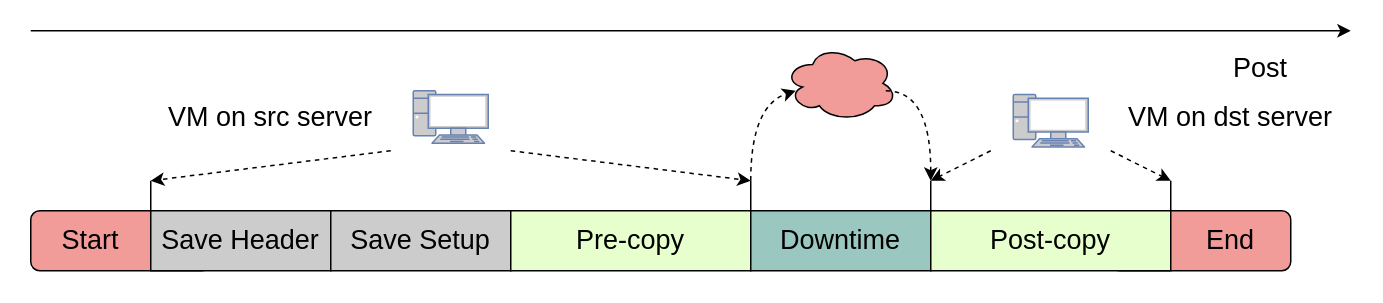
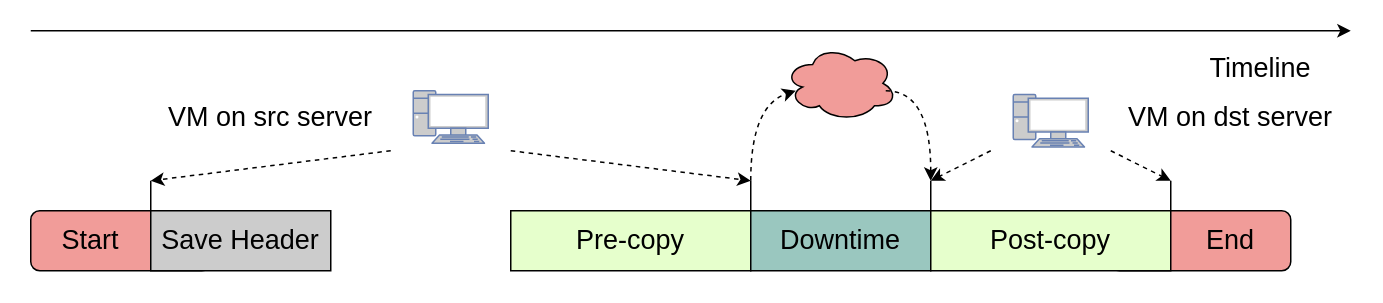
node "Post": label "Post" -> "Timeline"
node "Save Setup": removed
